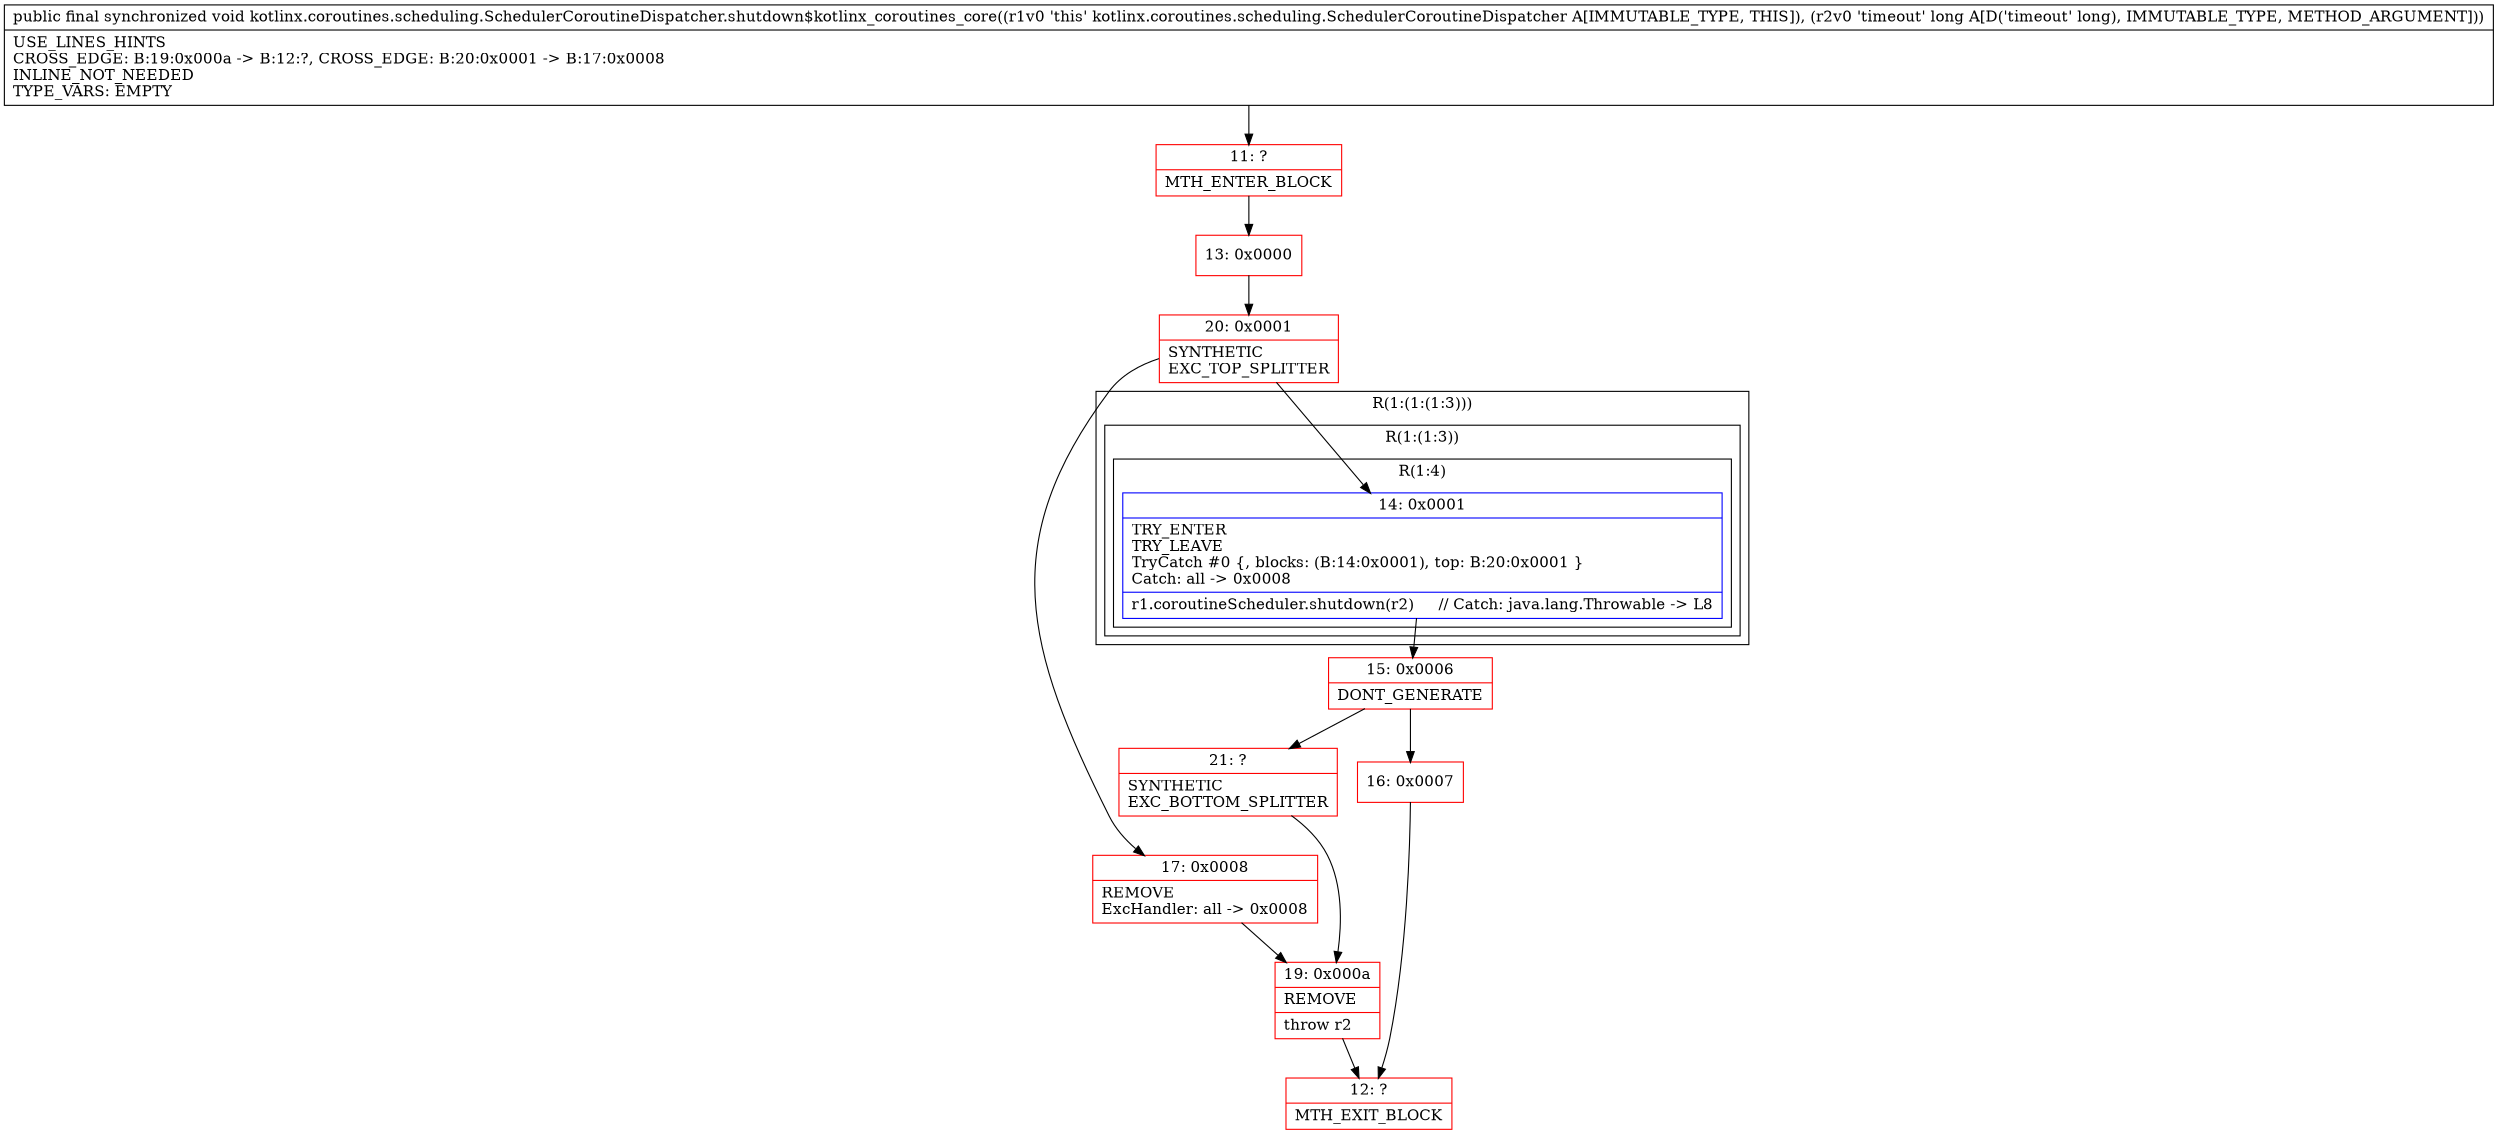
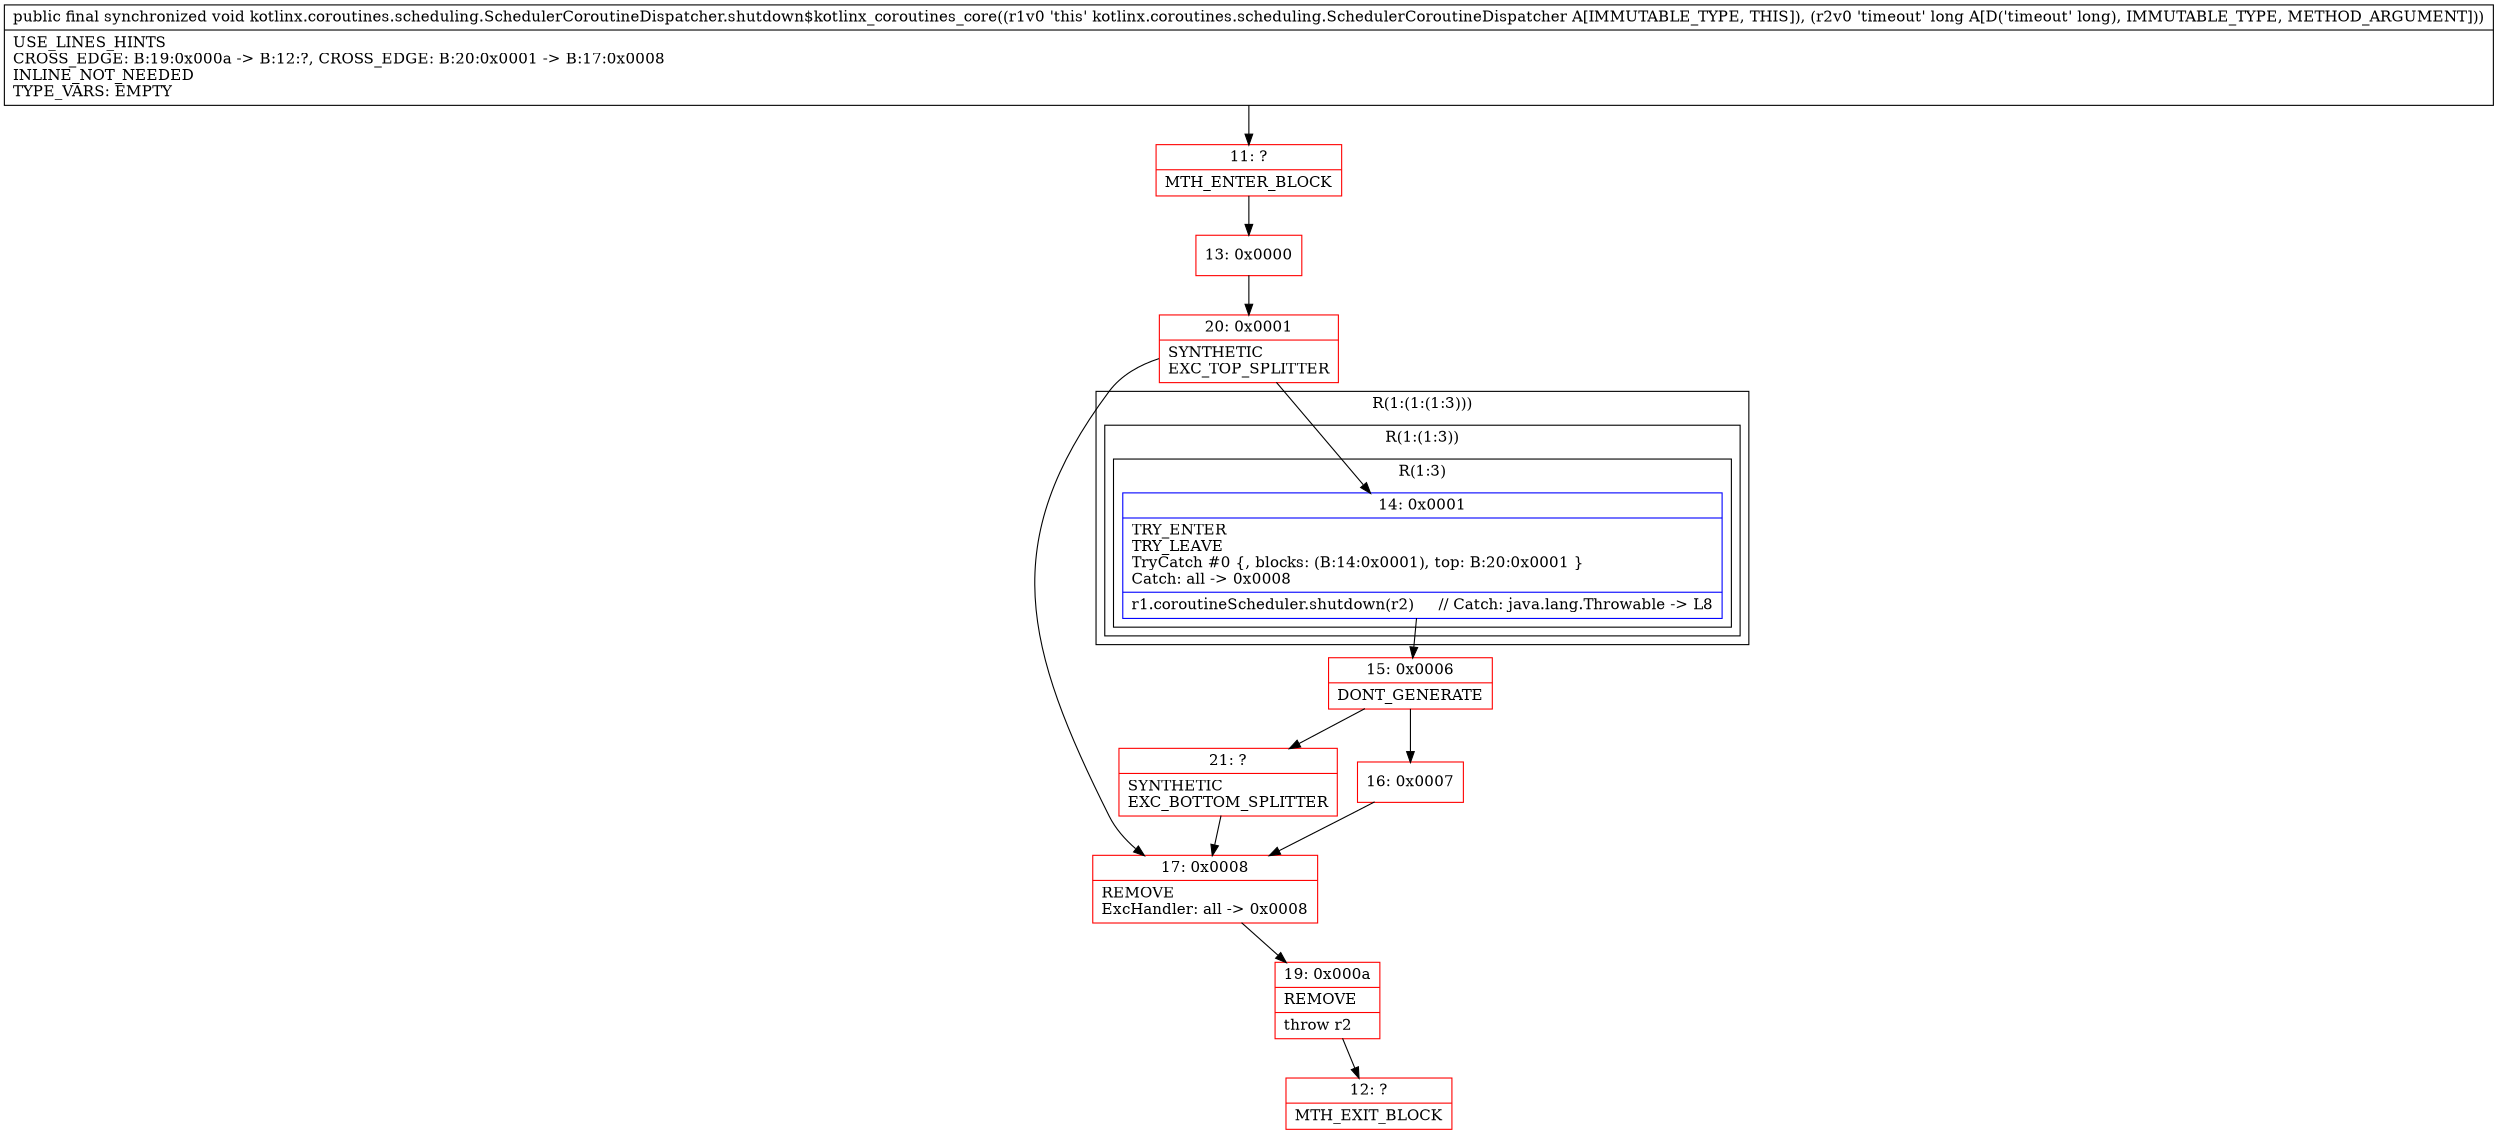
cluster "R(1:4)": label "R(1:4)" -> "R(1:3)"
edge "21: ?" -> "19: 0x000a": now "21: ?" -> "17: 0x0008"
edge "16: 0x0007" -> "12: ?": now "16: 0x0007" -> "17: 0x0008"
